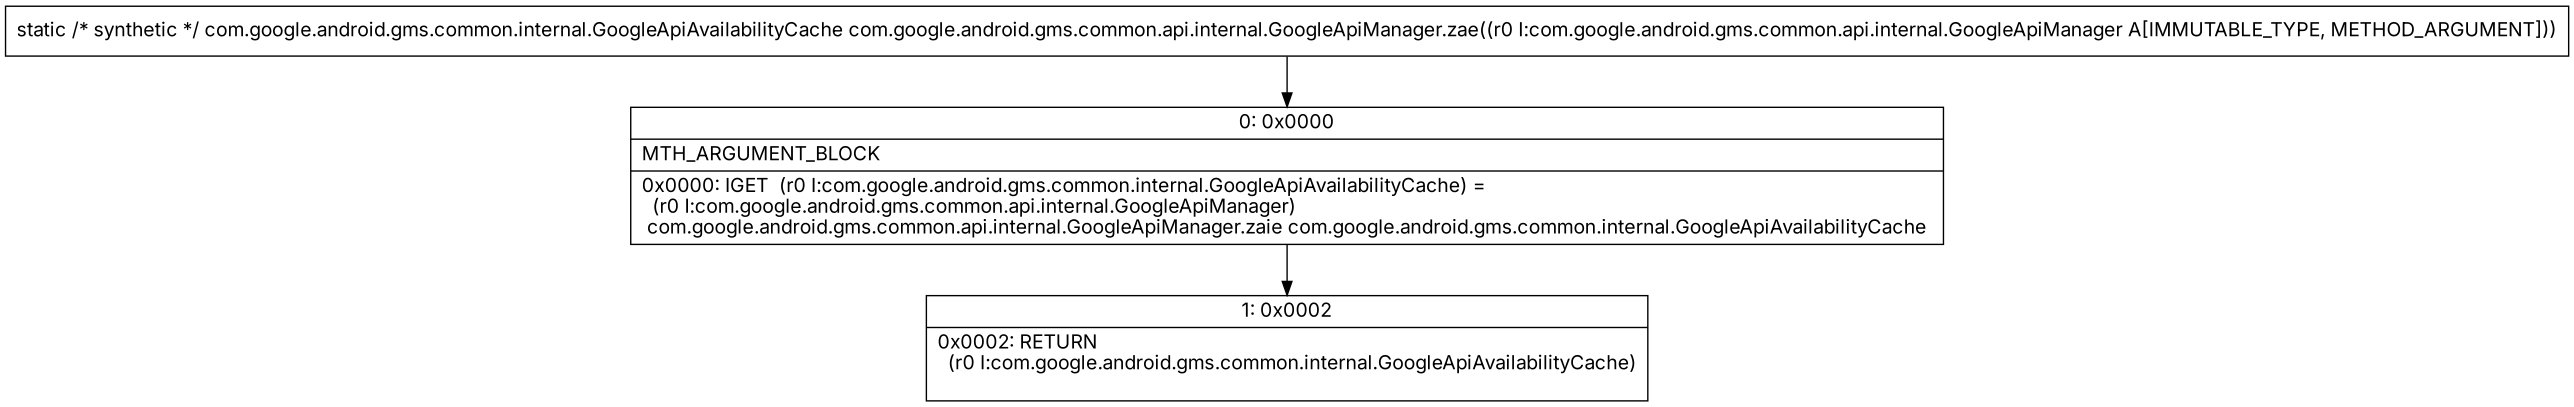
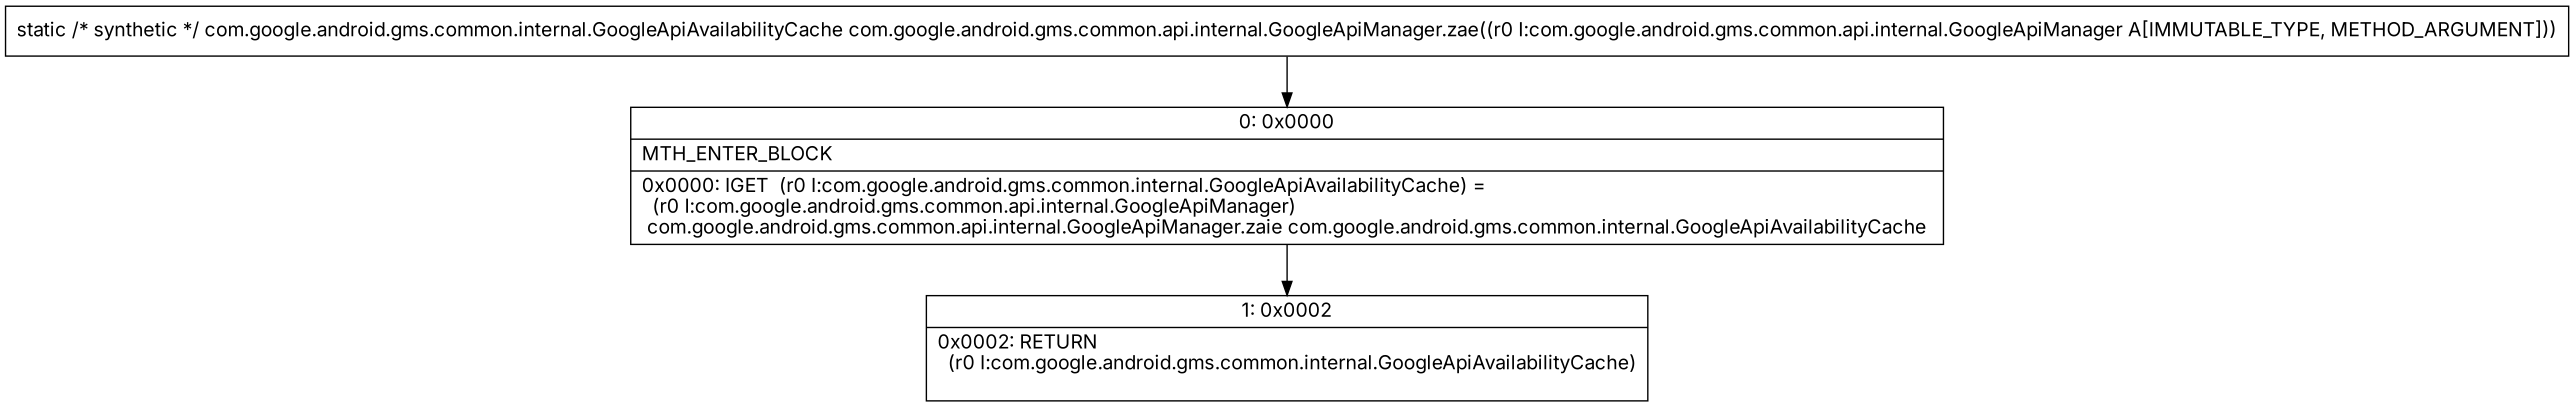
node "0: 0x0000": text "MTH_ARGUMENT_BLOCK" -> "MTH_ENTER_BLOCK"
